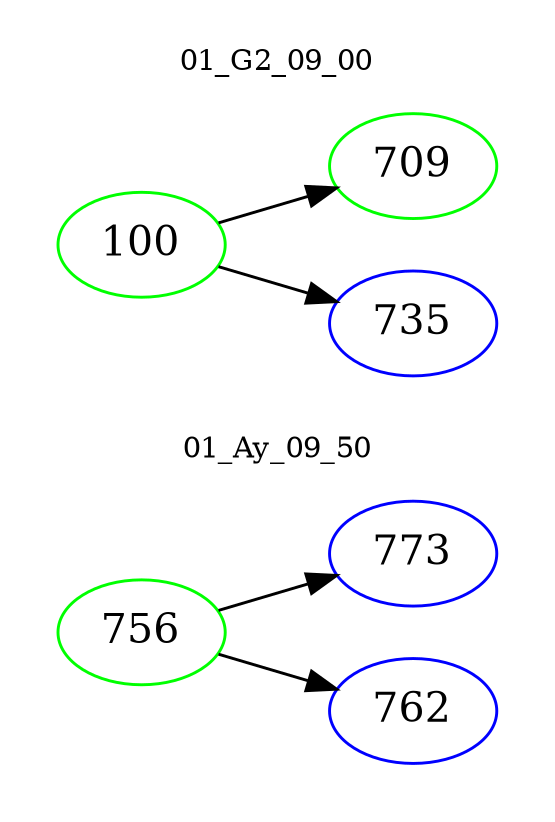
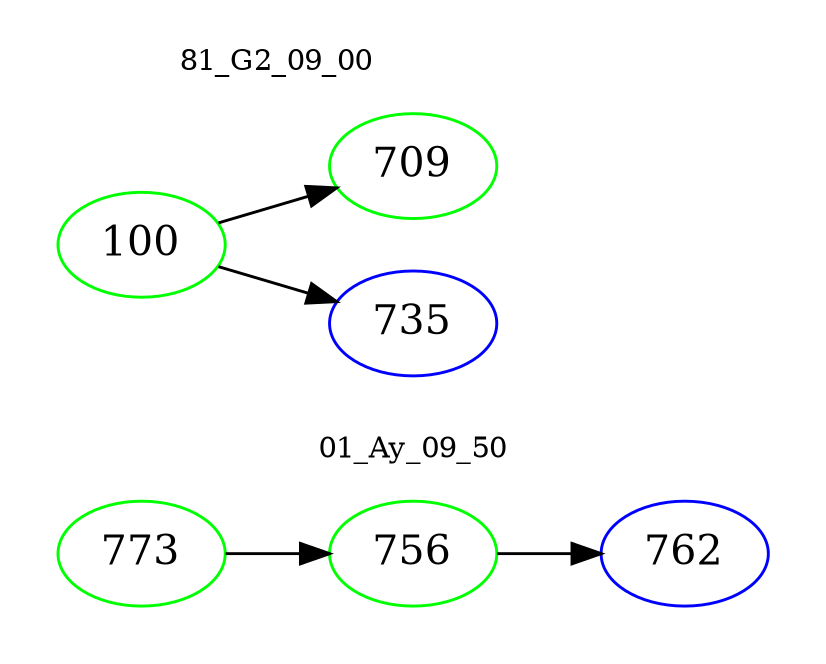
cluster "01_G2_09_00": label "01_G2_09_00" -> "81_G2_09_00"
node "773": color blue -> green
edge "756" -> "773": reversed
